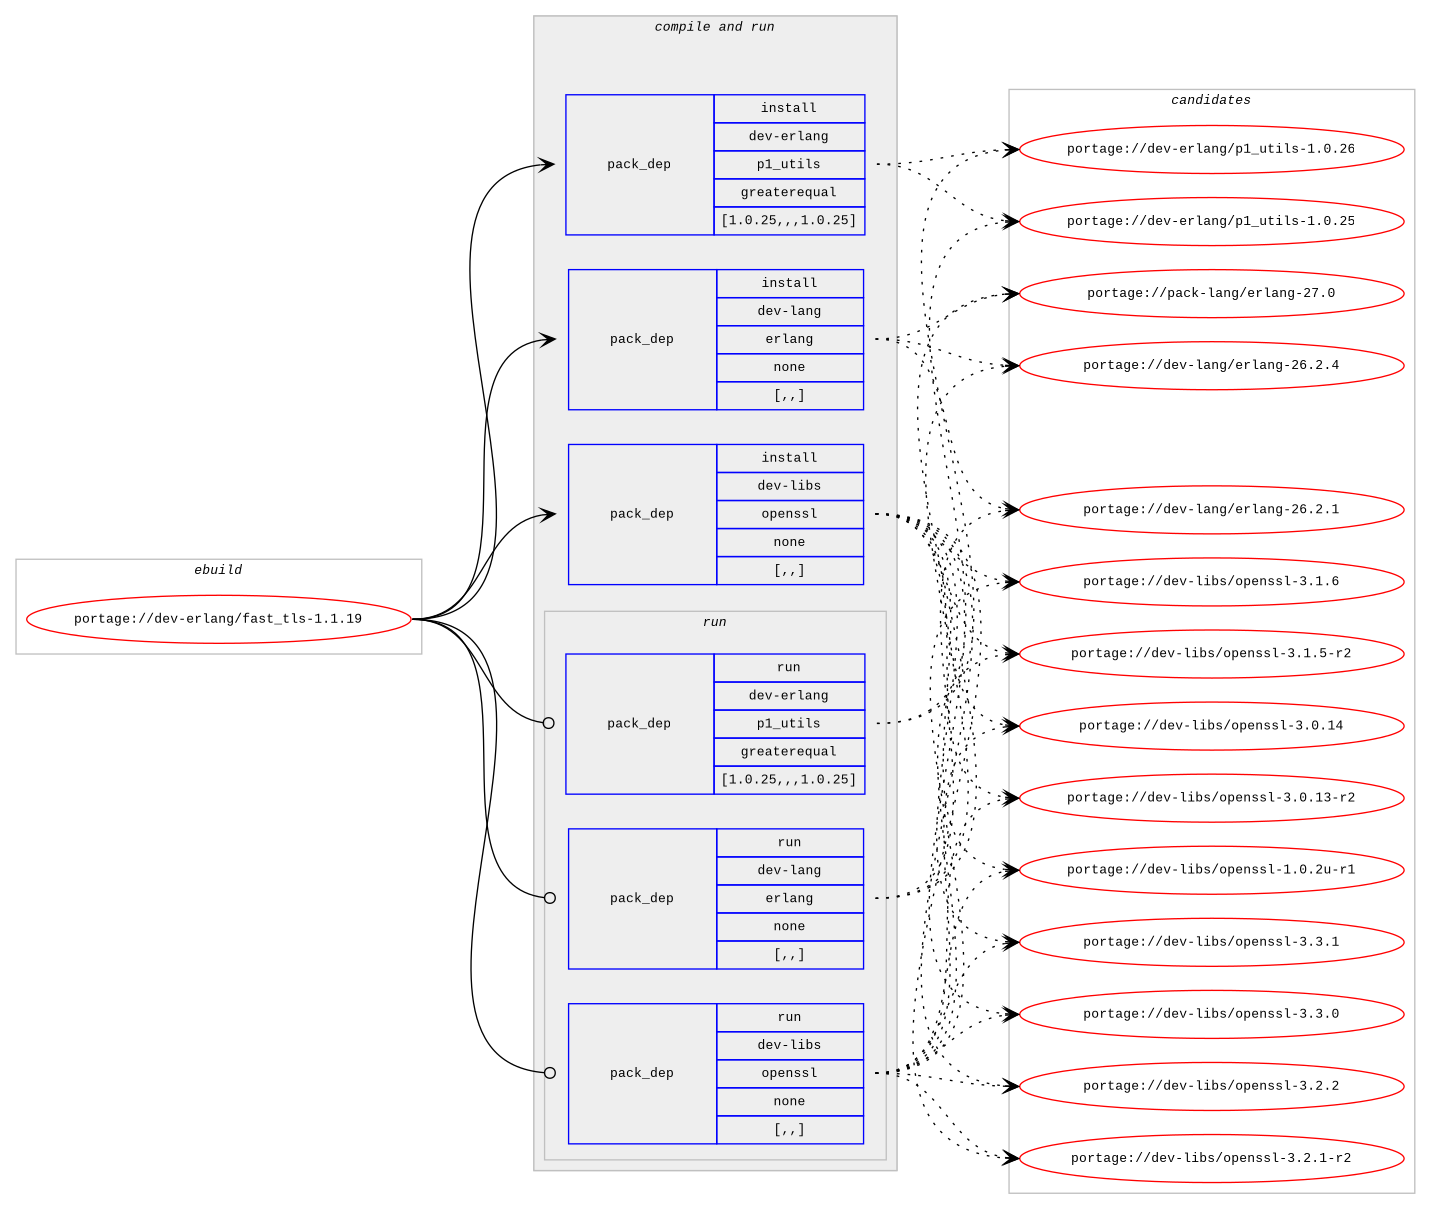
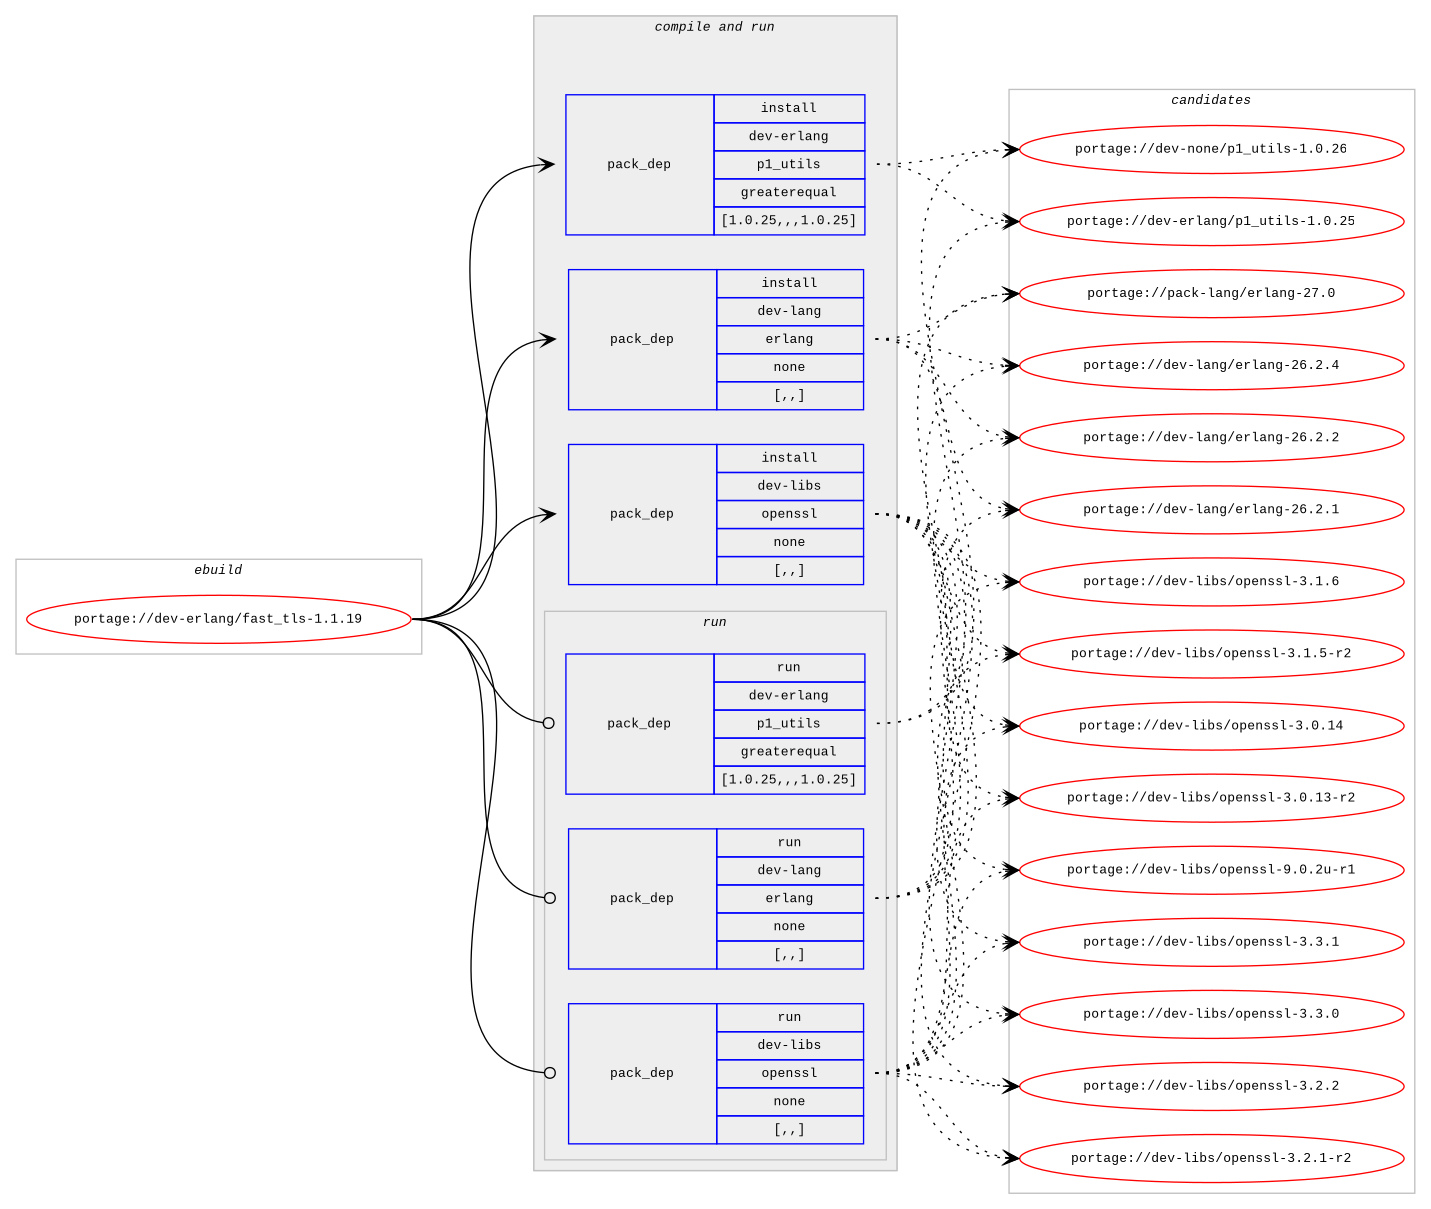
node "portage://dev-erlang/p1_utils-1.0.26": label "portage://dev-erlang/p1_utils-1.0.26" -> "portage://dev-none/p1_utils-1.0.26"
node "portage://dev-lang/erlang-26.2.2": added
node "portage://dev-libs/openssl-1.0.2u-r1": label "portage://dev-libs/openssl-1.0.2u-r1" -> "portage://dev-libs/openssl-9.0.2u-r1"
